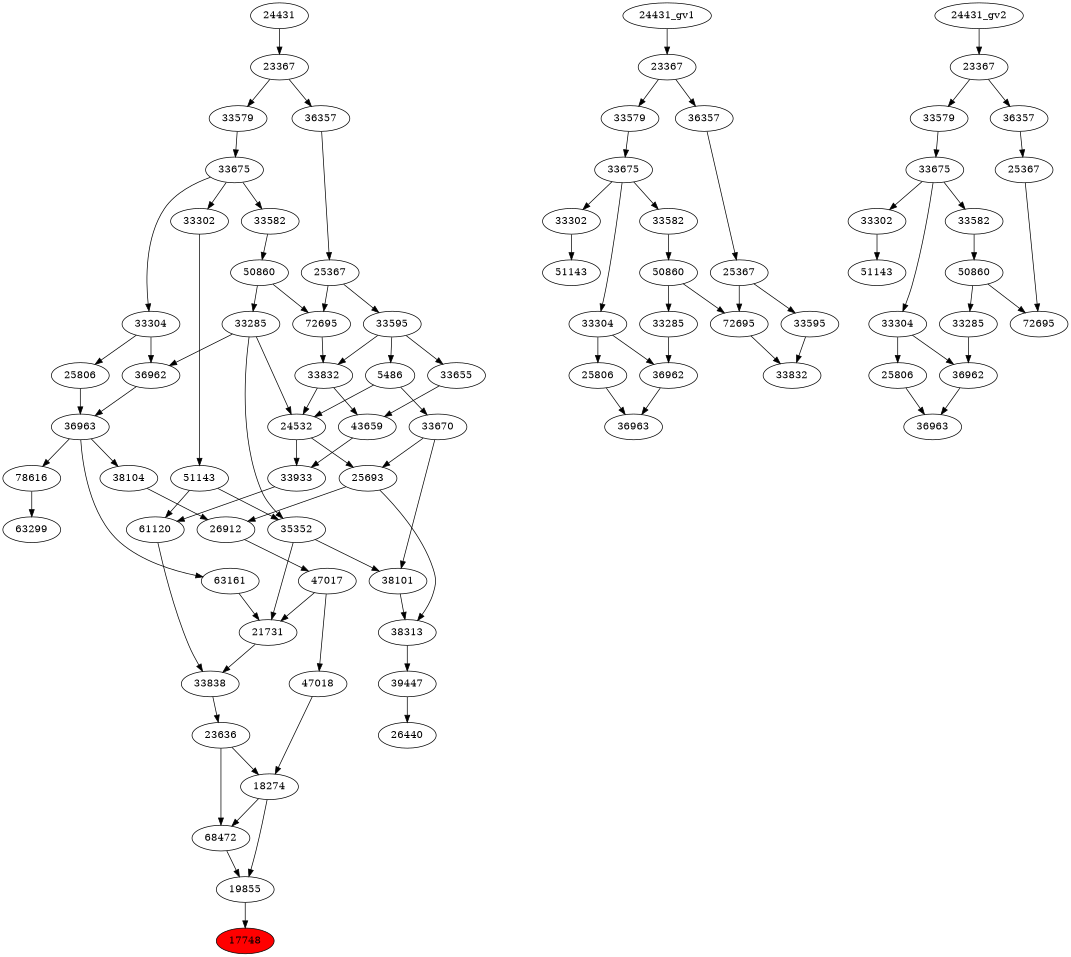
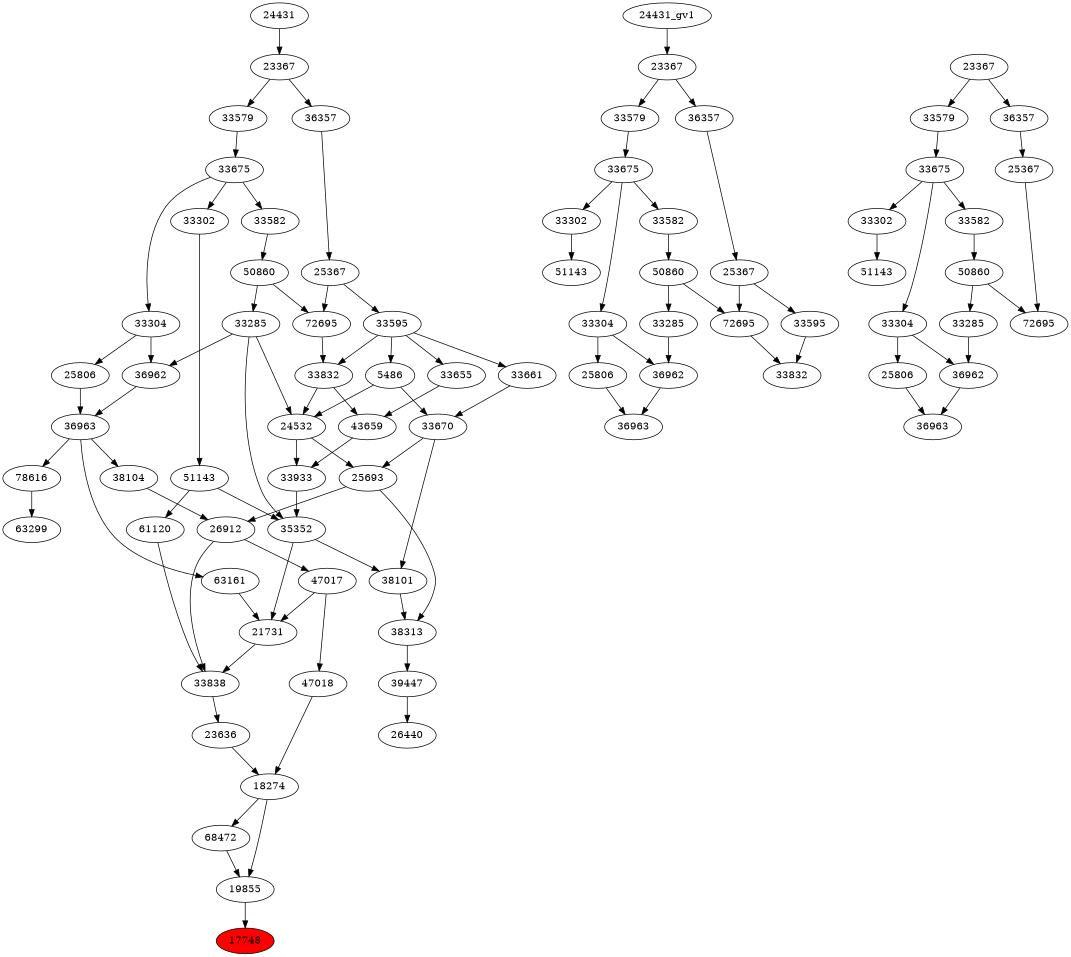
node "24431_gv2": removed
node "33661": added
edge "33933" -> "61120": now "33933" -> "35352"
edge "26912" -> "33838": added
edge "23636" -> "68472": removed
